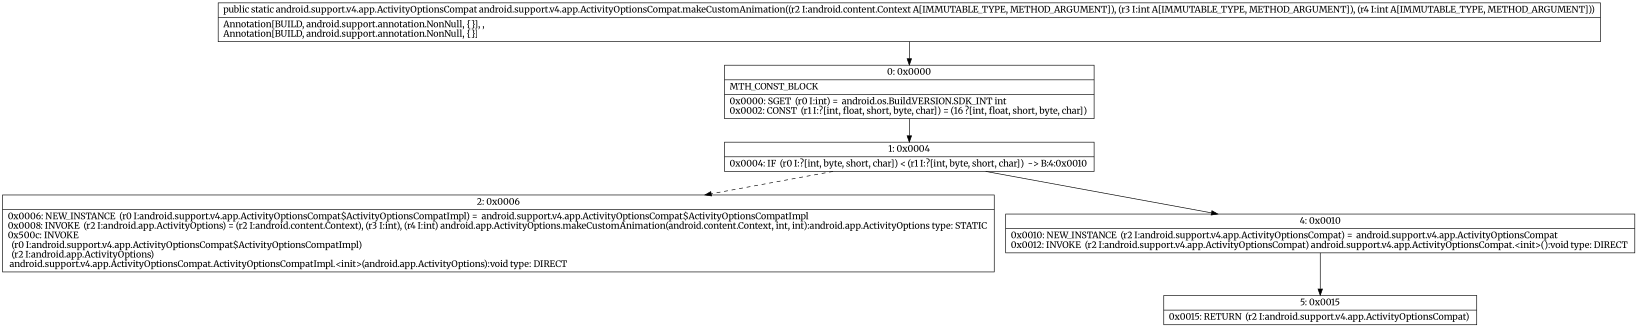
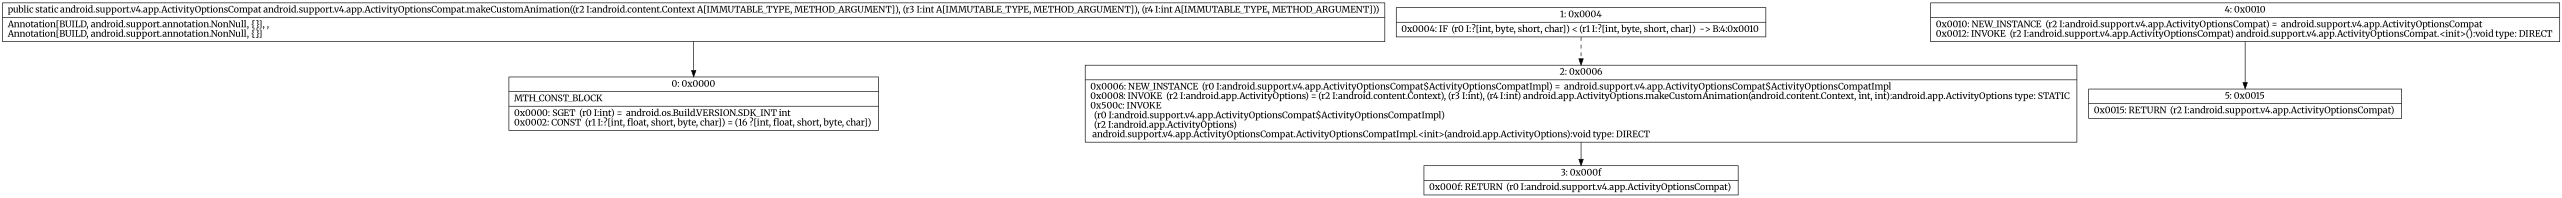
edge "0: 0x0000" -> "1: 0x0004": removed
node "3: 0x000f": added
edge "1: 0x0004" -> "4: 0x0010": removed
